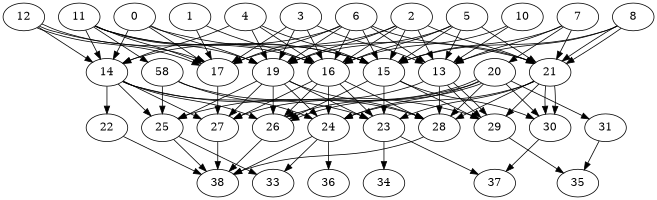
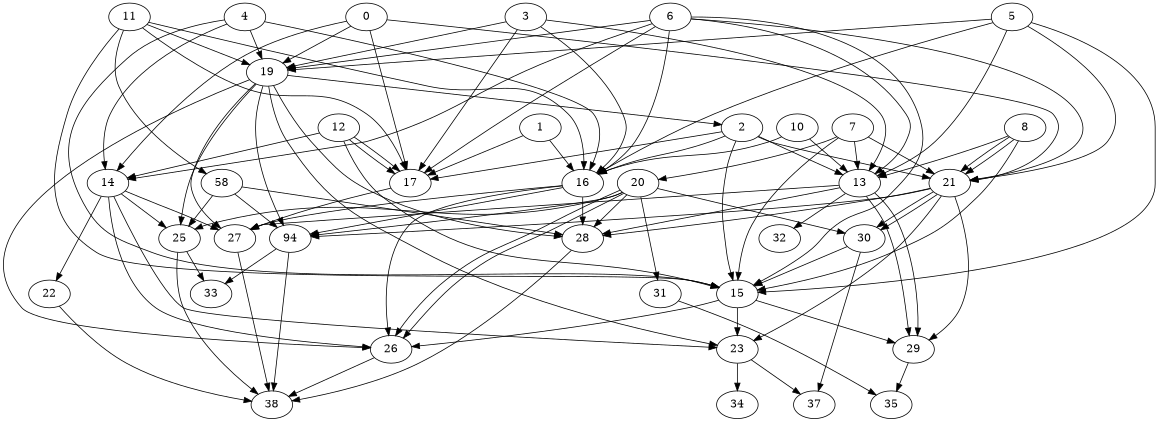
edge "11" -> "14": removed
edge "2" -> "19": reversed
edge "16" -> "23": removed
edge "14" -> "29": removed
edge "15" -> "30": reversed
node "24": label "24" -> "94"
node "36": removed
node "32": added
